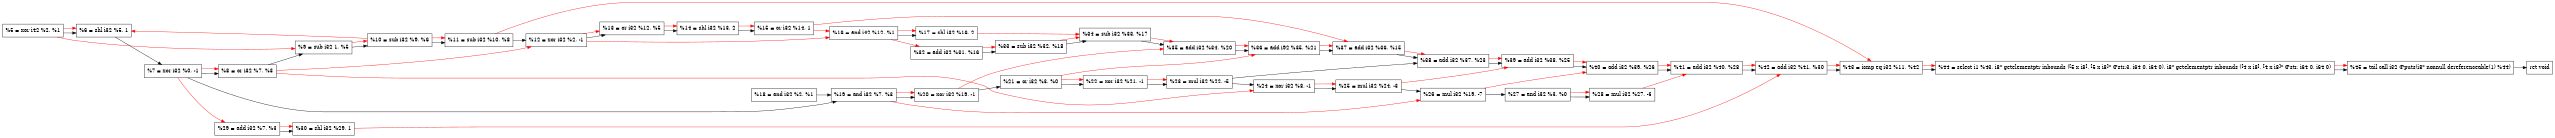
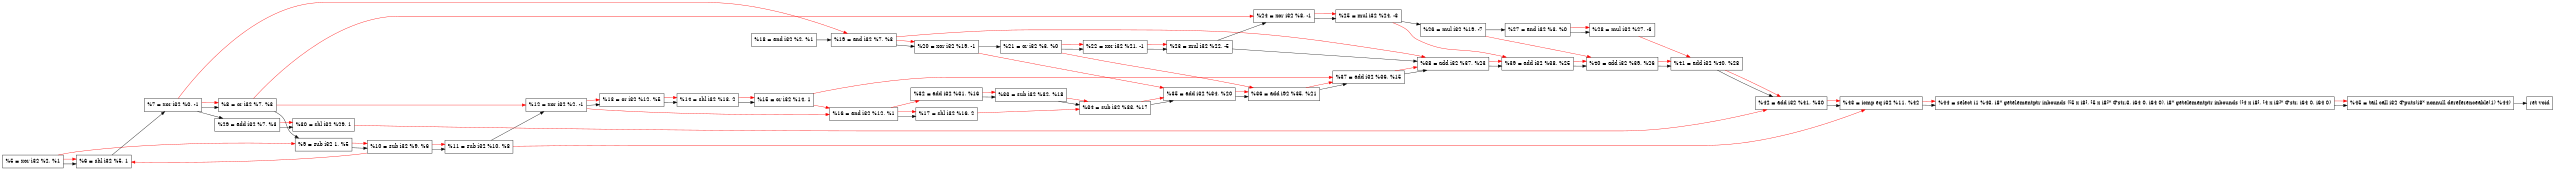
node "%5 = xor i42 %2, %1": label "%5 = xor i42 %2, %1" -> "%5 = xor i32 %2, %1"
node "%16 = and i42 %12, %1": label "%16 = and i42 %12, %1" -> "%16 = and i32 %12, %1"
edge "%7 = xor i32 %0, -1" -> "%29 = add i32 %7, %3": color red -> black
edge "%7 = xor i32 %0, -1" -> "%19 = and i32 %7, %3": color black -> red
edge "%19 = and i32 %7, %3" -> "%26 = mul i32 %19, -7": now "%19 = and i32 %7, %3" -> "%38 = add i32 %37, %23"
